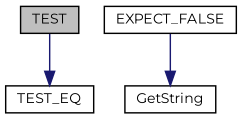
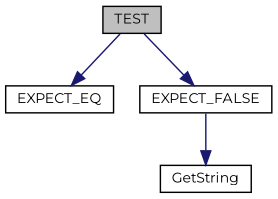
edge "TEST" -> "EXPECT_FALSE": added
node "TEST_EQ": label "TEST_EQ" -> "EXPECT_EQ"
